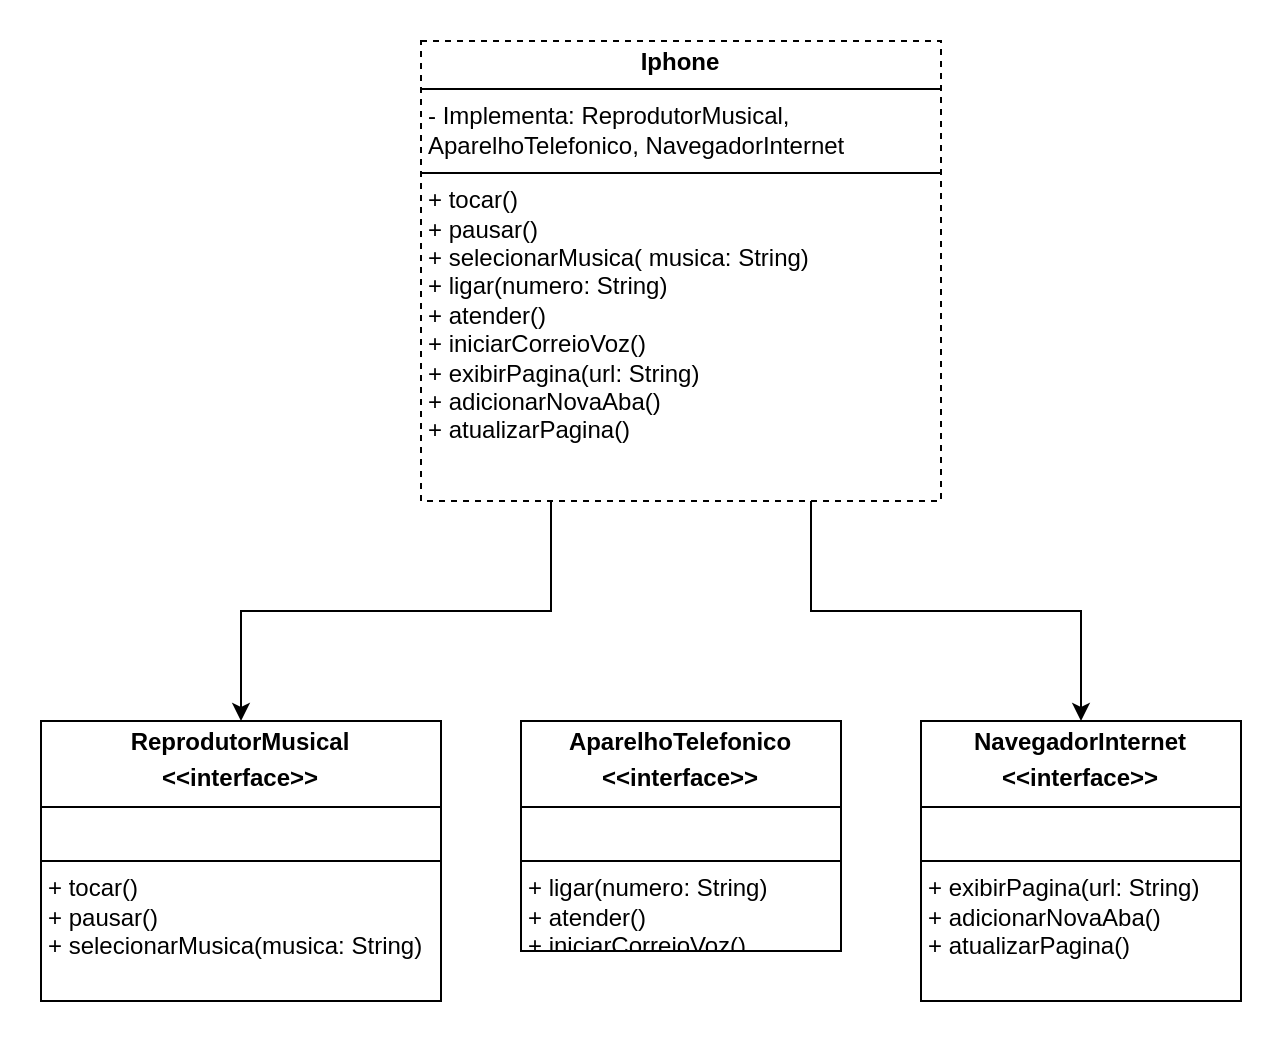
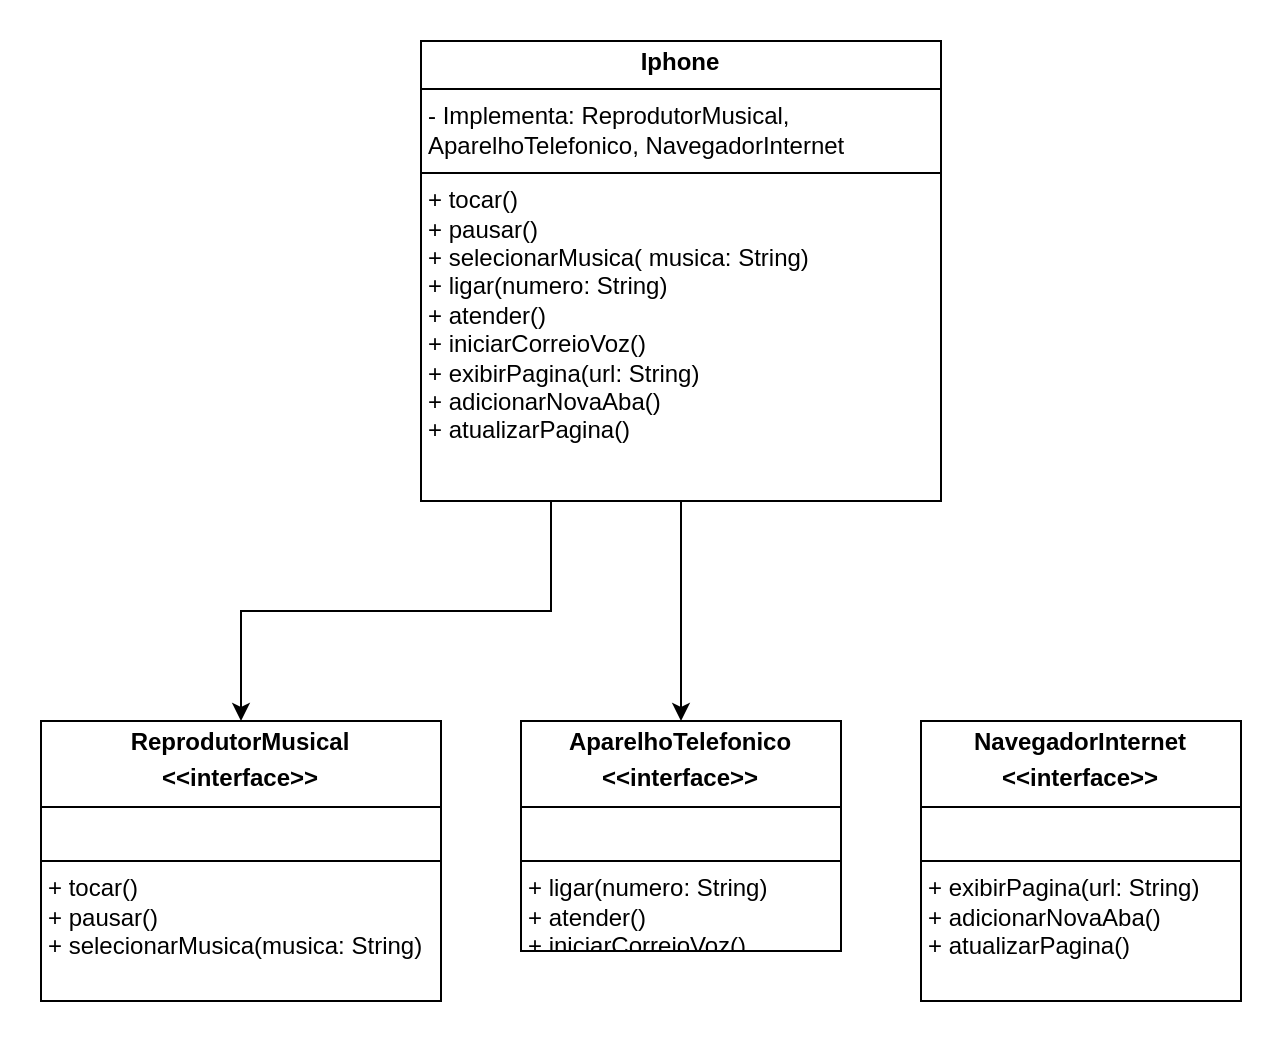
node "Iphone - Implementa: ReprodutorMusical, AparelhoTelefonico, NavegadorInternet + tocar() + pausar() + selecionarMusica( musica: String) + ligar(numero: String) + atender() + iniciarCorreioVoz() + exibirPagina(url: String) + adicionarNovaAba() + atualizarPagina()": style dashed -> solid
edge "Iphone - Implementa: ReprodutorMusical, AparelhoTelefonico, NavegadorInternet + tocar() + pausar() + selecionarMusica( musica: String) + ligar(numero: String) + atender() + iniciarCorreioVoz() + exibirPagina(url: String) + adicionarNovaAba() + atualizarPagina()" -> "AparelhoTelefonico <<interface>> + ligar(numero: String) + atender() + iniciarCorreioVoz()": added
edge "Iphone - Implementa: ReprodutorMusical, AparelhoTelefonico, NavegadorInternet + tocar() + pausar() + selecionarMusica( musica: String) + ligar(numero: String) + atender() + iniciarCorreioVoz() + exibirPagina(url: String) + adicionarNovaAba() + atualizarPagina()" -> "NavegadorInternet <<interface>> + exibirPagina(url: String) + adicionarNovaAba() + atualizarPagina()": removed
